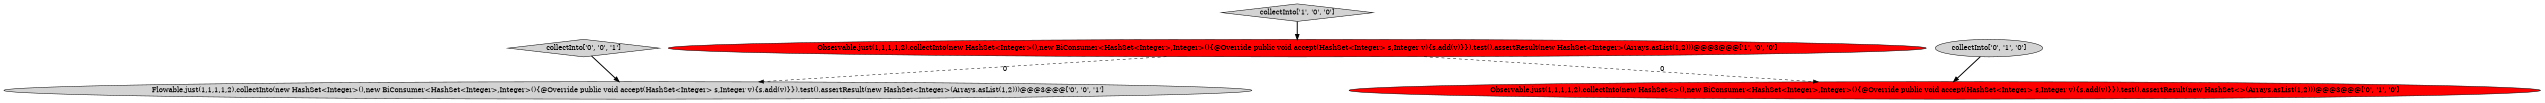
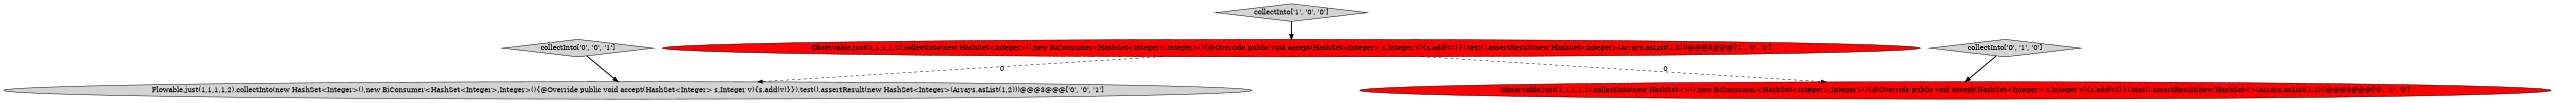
node "collectInto['0', '1', '0']": shape ellipse -> diamond
